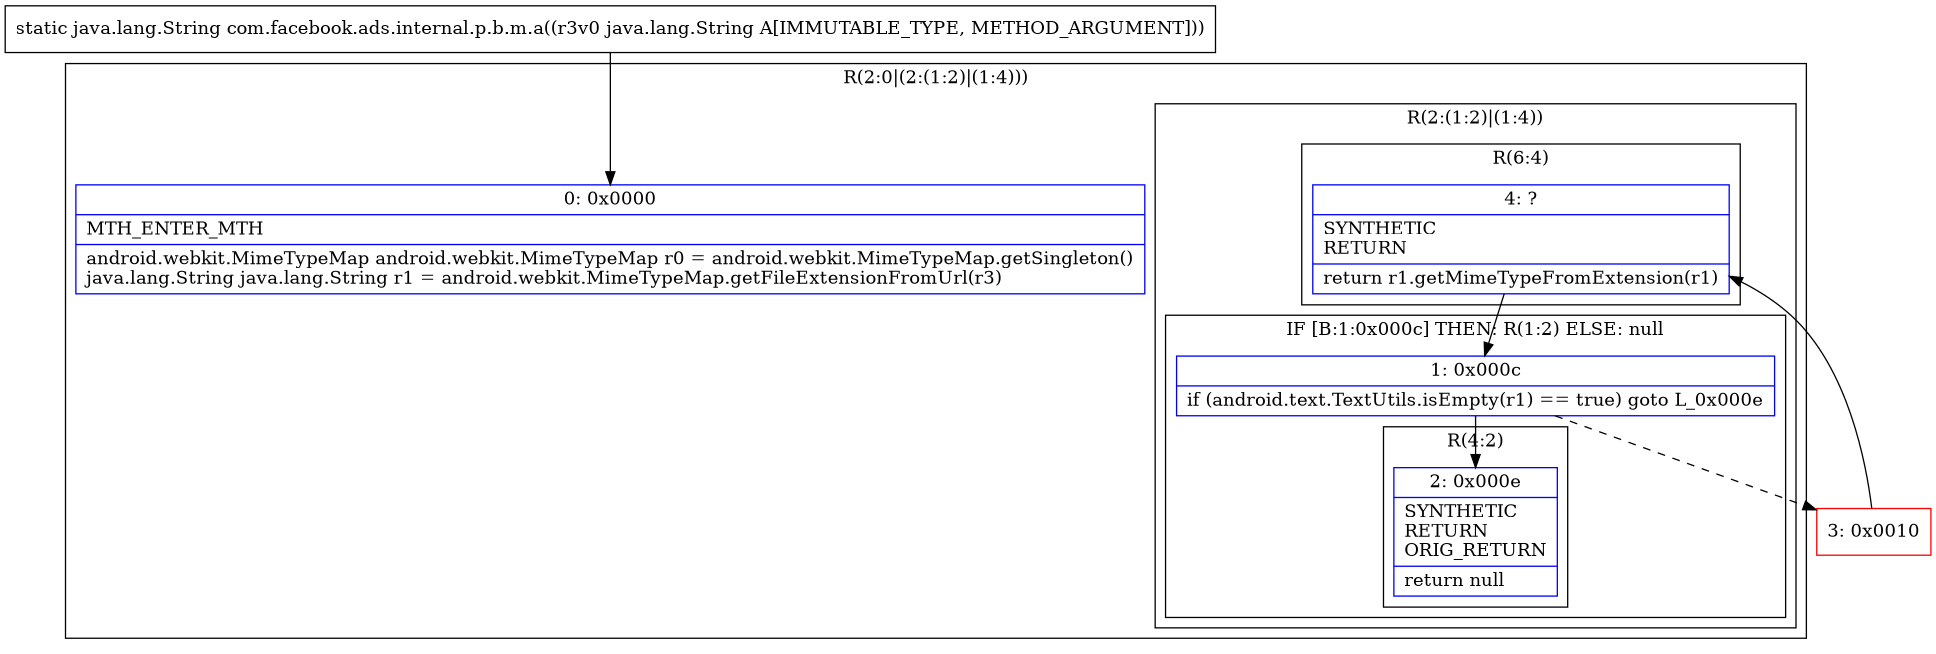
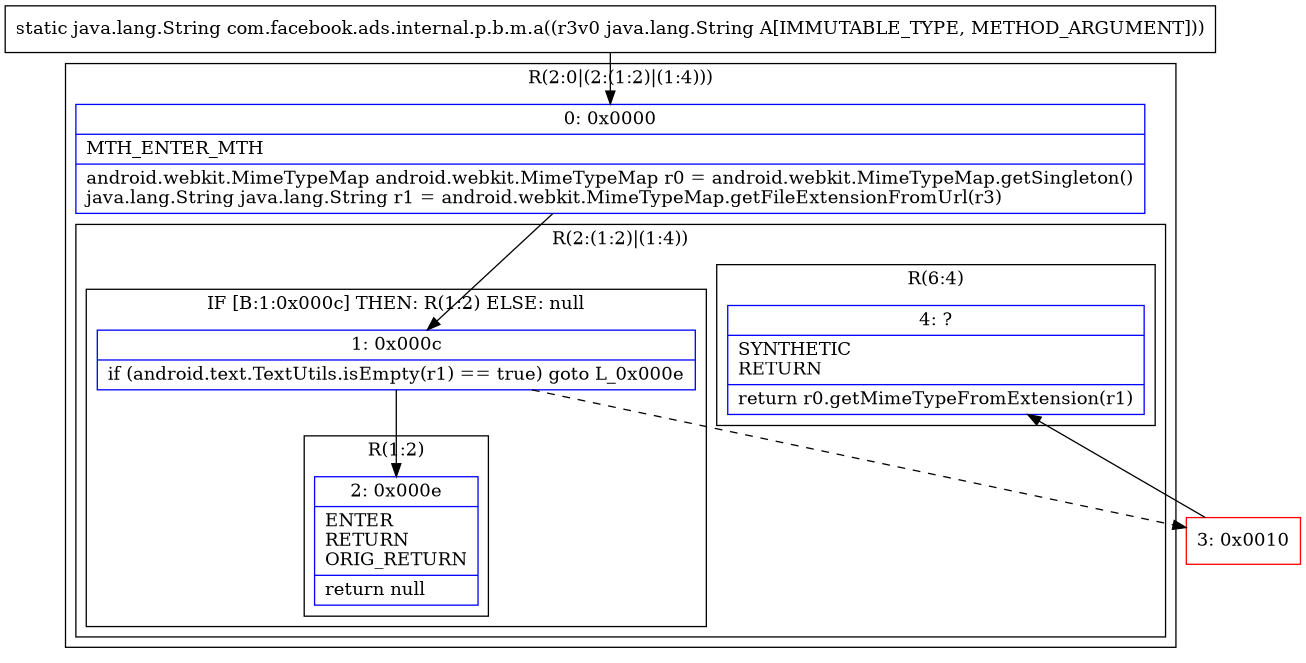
node "4: ?": text "return r1.getMimeTypeFromExtension(r1)" -> "return r0.getMimeTypeFromExtension(r1)"
edge "4: ?" -> "1: 0x000c": now "0: 0x0000" -> "1: 0x000c"
cluster "R(4:2)": label "R(4:2)" -> "R(1:2)"
node "2: 0x000e": text "SYNTHETIC" -> "ENTER"
